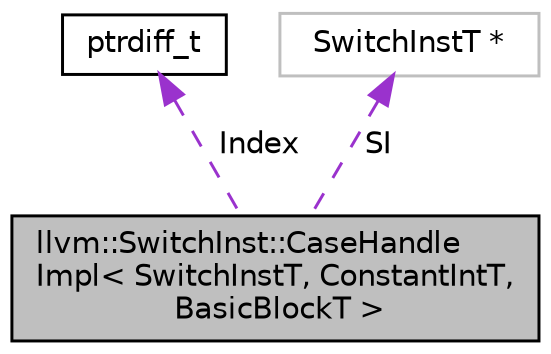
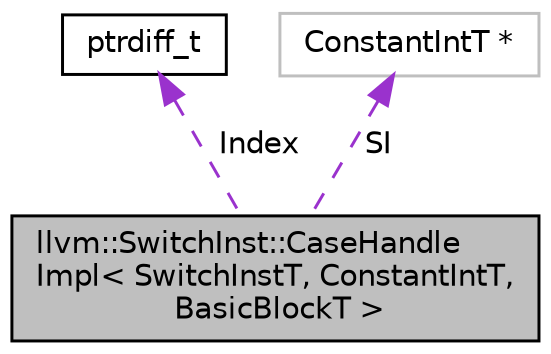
node "SwitchInstT *": label "SwitchInstT *" -> "ConstantIntT *"
